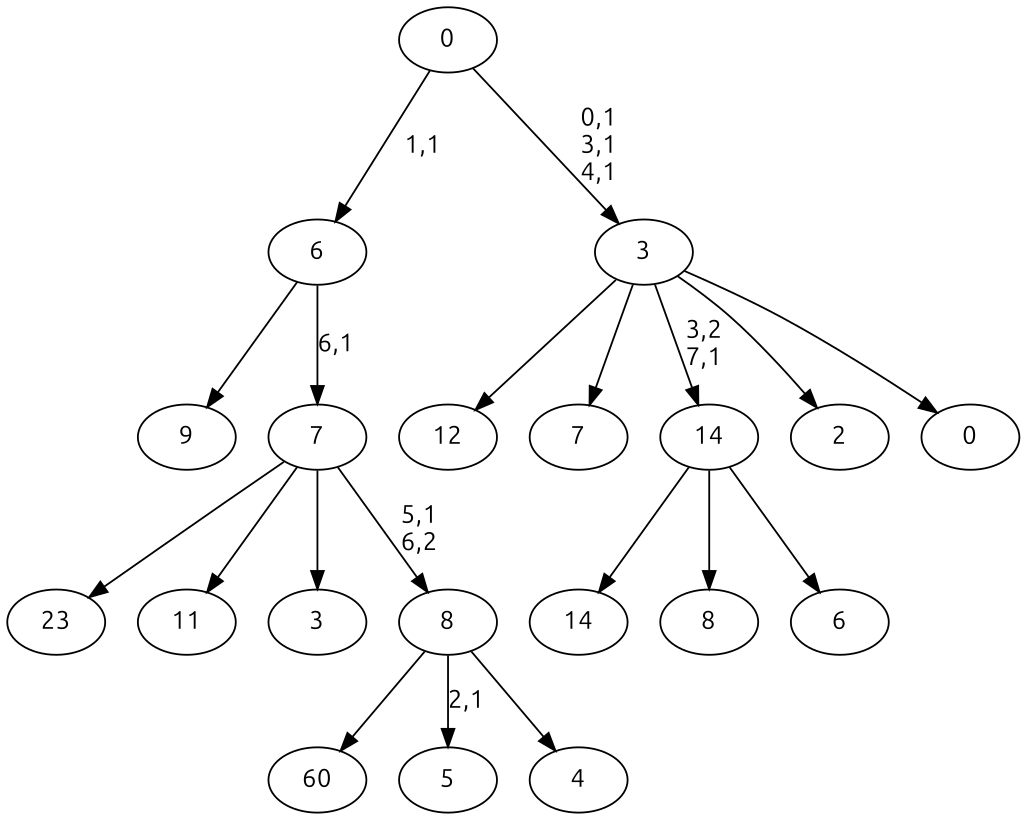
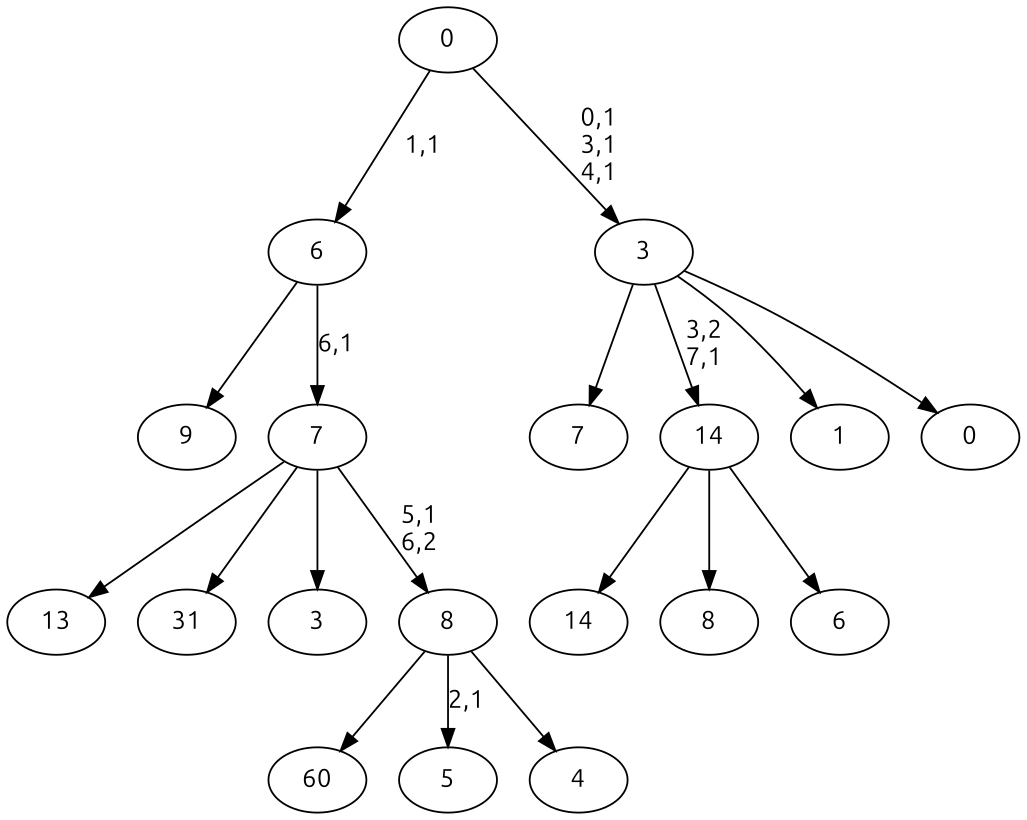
node "12": removed
node "2": label "2" -> "1"
node "23": label "23" -> "13"
node "11": label "11" -> "31"
